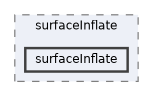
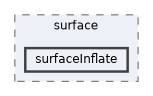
cluster "surfaceInflate": label "surfaceInflate" -> "surface"
